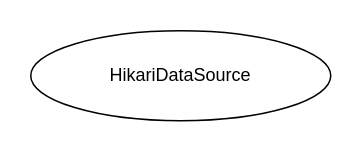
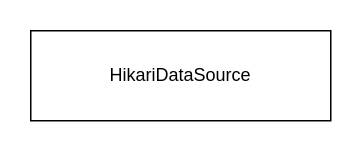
node "HikariDataSource": shape ellipse -> rectangle
